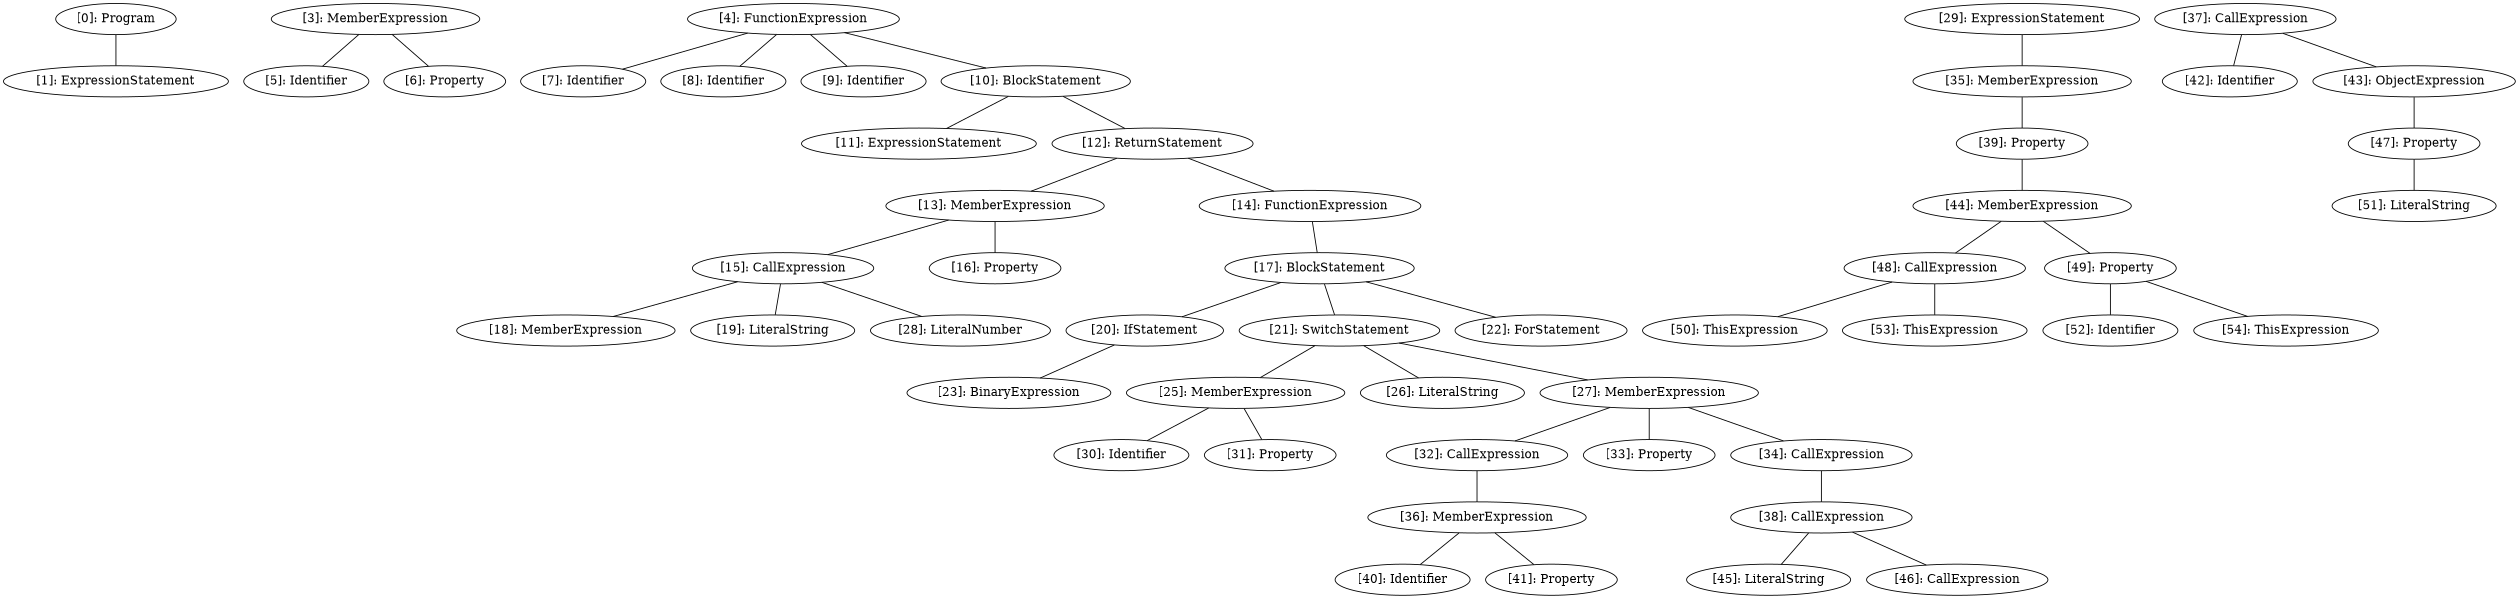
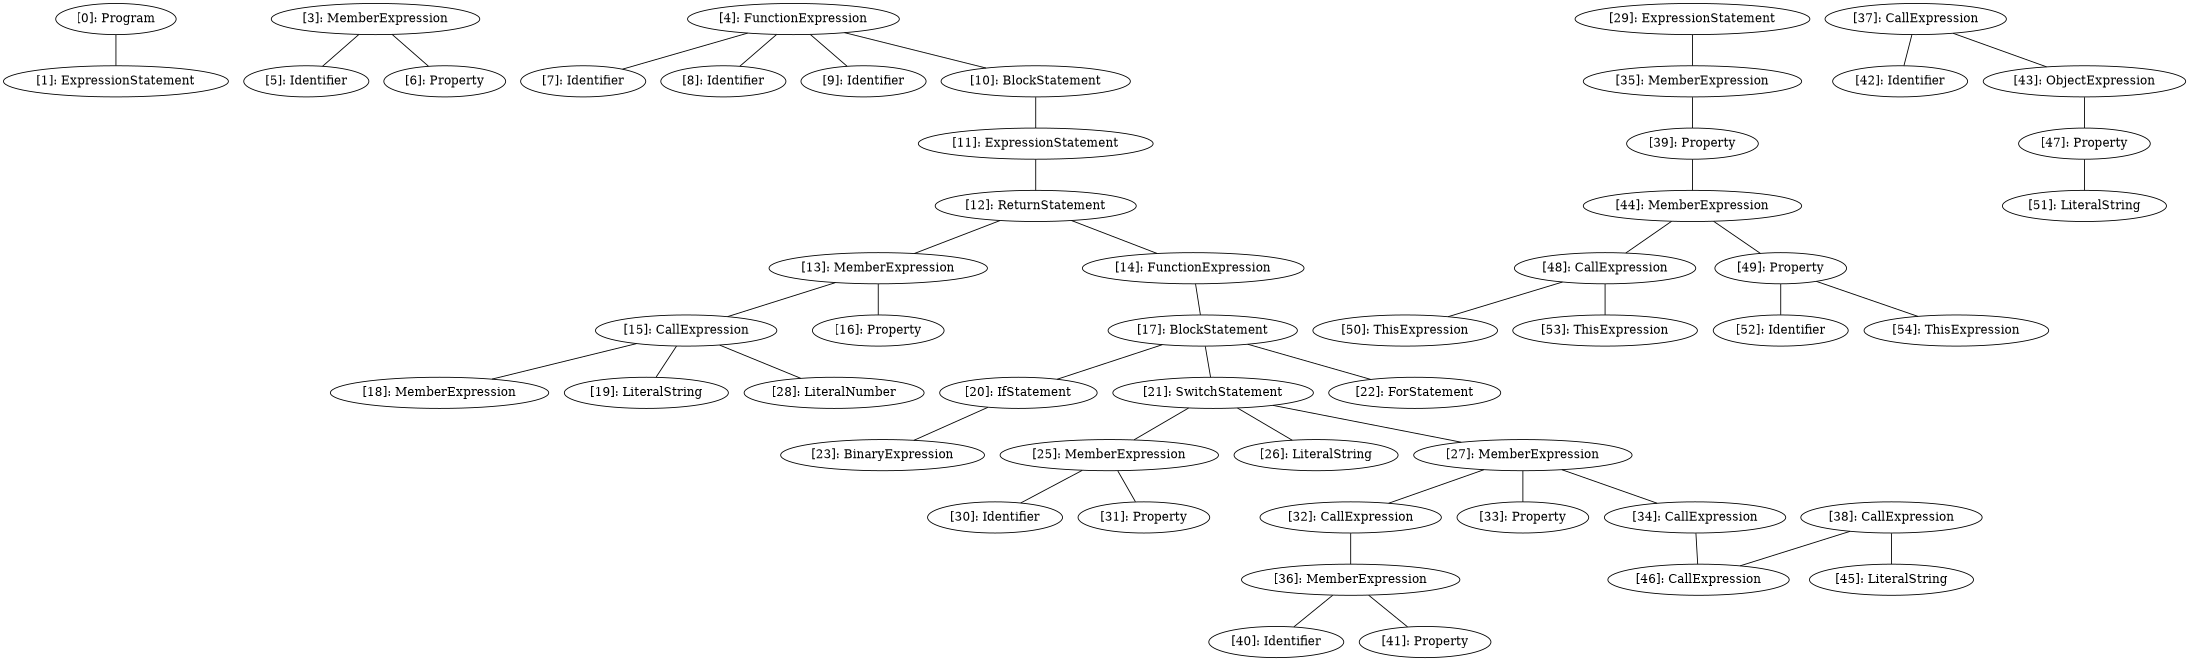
edge "[10]: BlockStatement" -- "[12]: ReturnStatement": now "[11]: ExpressionStatement" -- "[12]: ReturnStatement"
edge "[34]: CallExpression" -- "[38]: CallExpression": now "[34]: CallExpression" -- "[46]: CallExpression"
